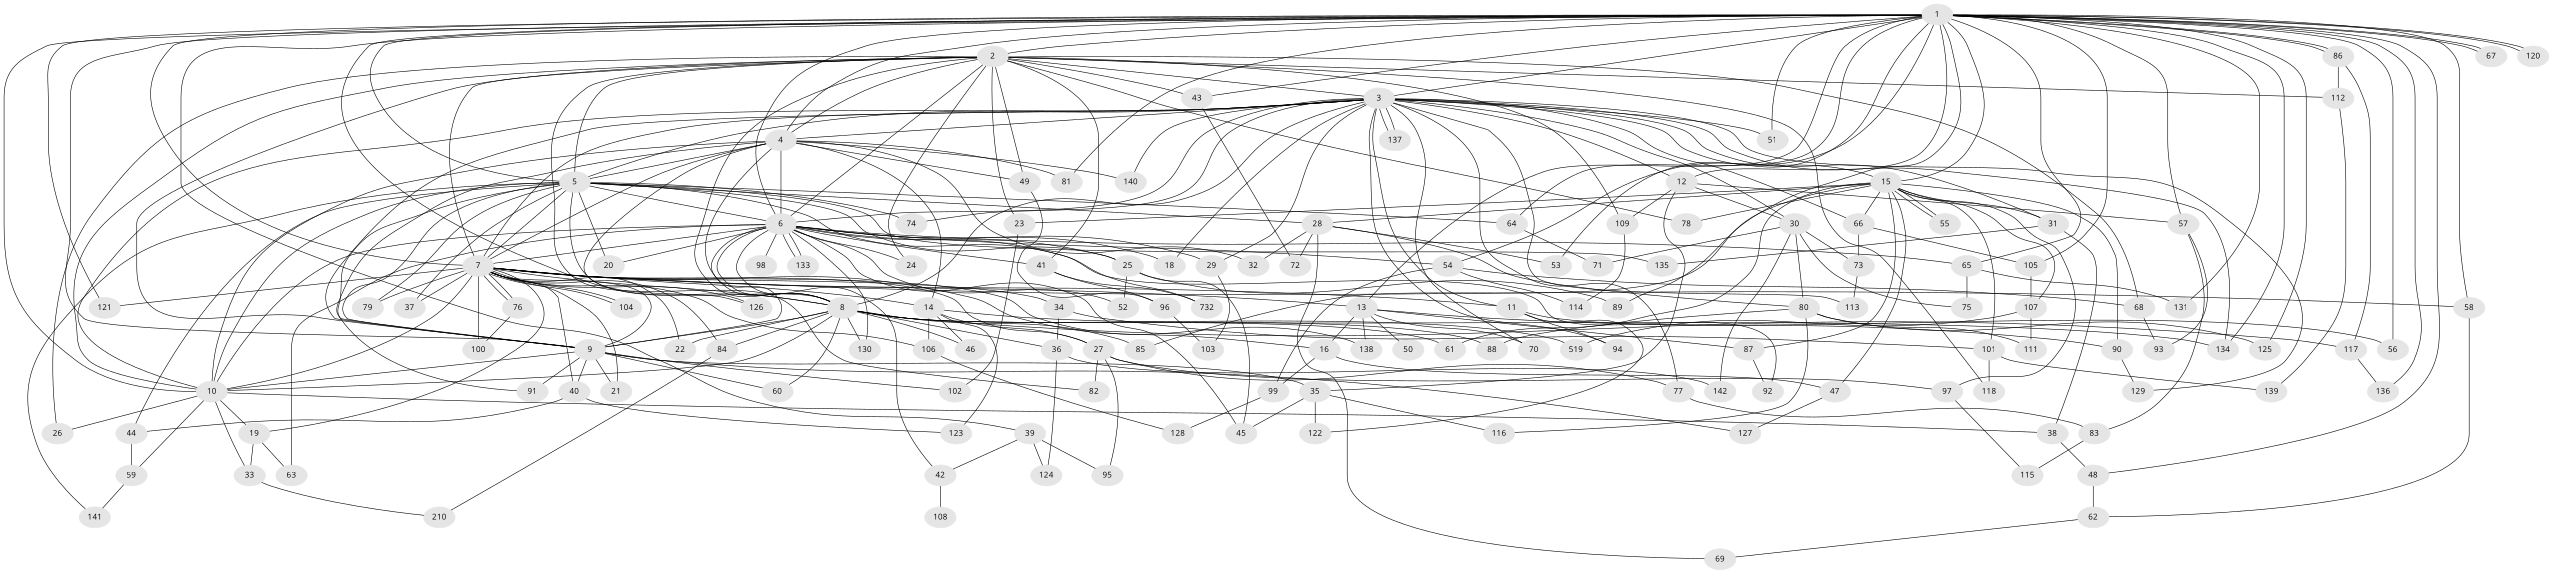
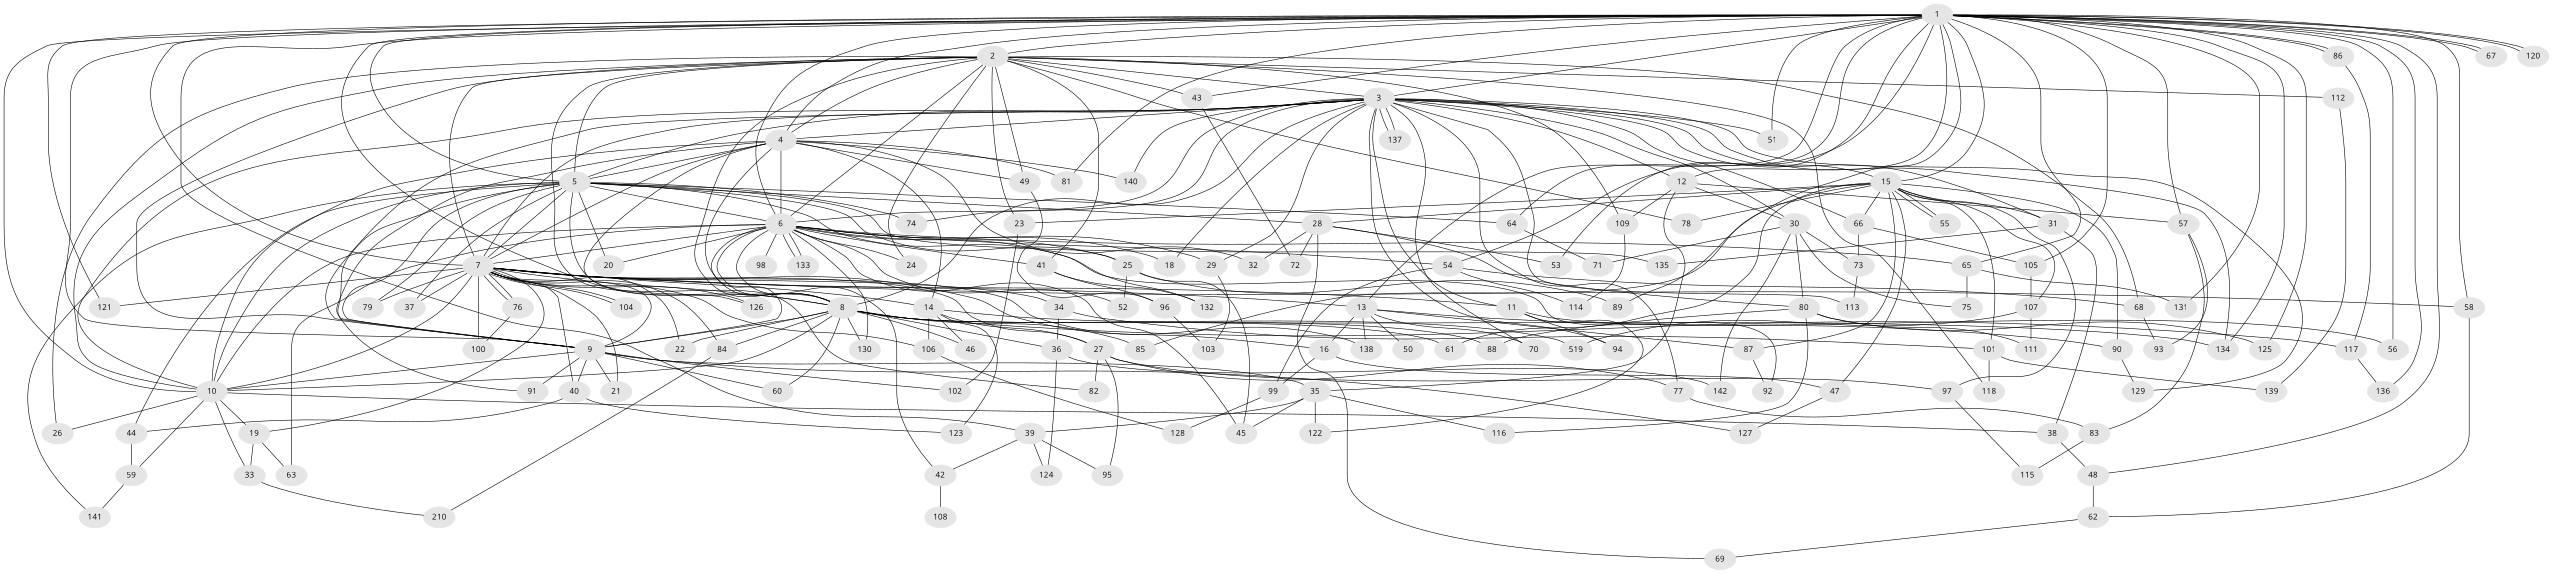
edge "86" -- "112": removed
node "732": label "732" -> "132"
edge "35" -- "39": added
